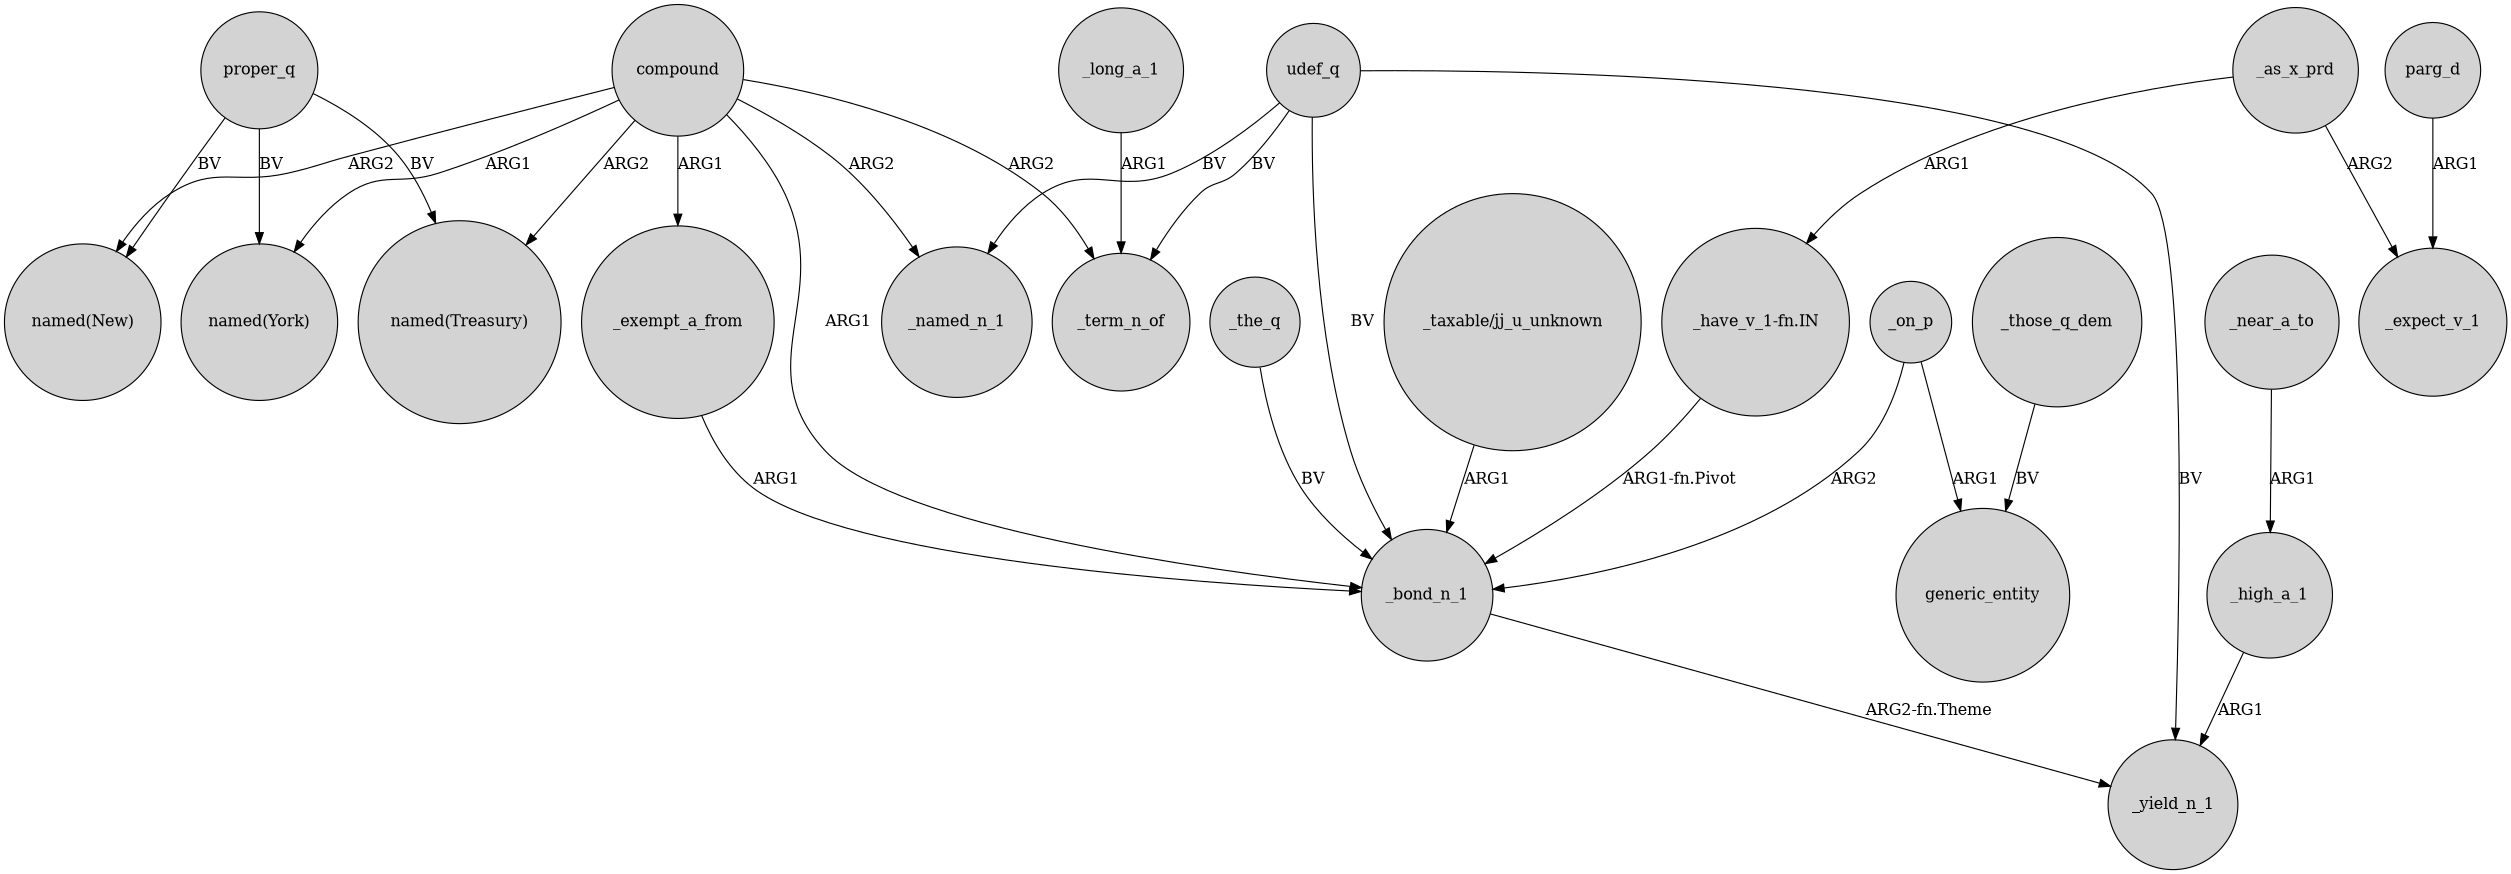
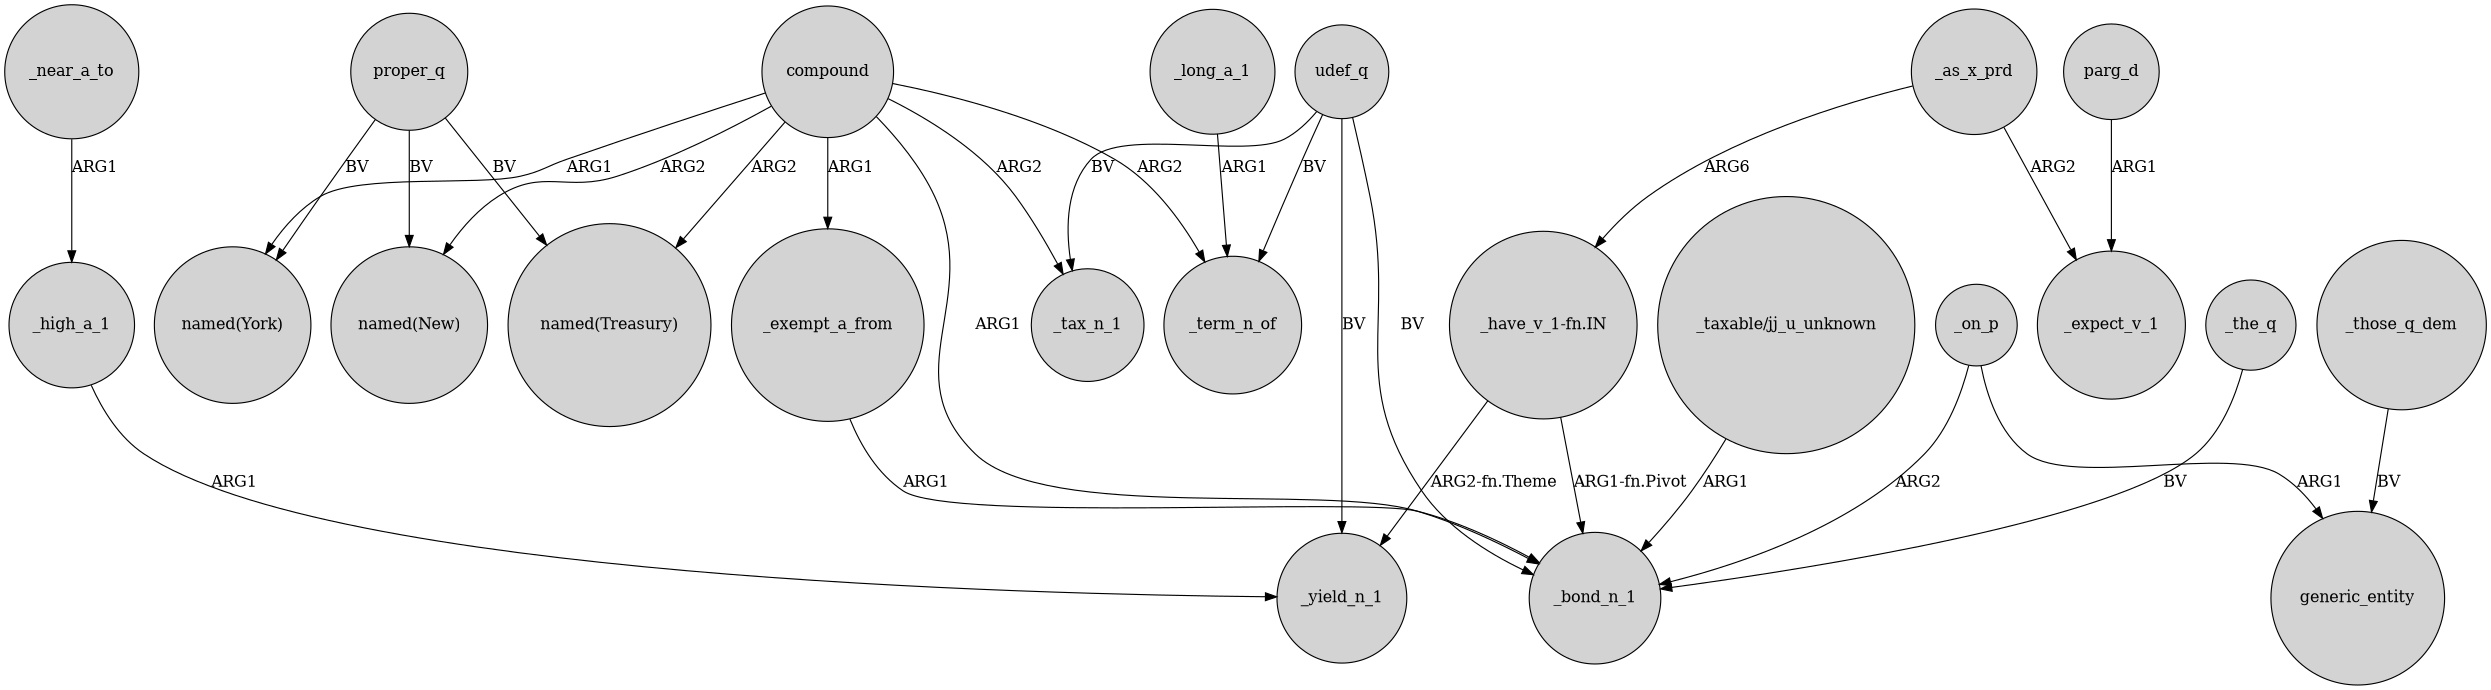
edge "_as_x_prd" -> "_have_v_1-fn.IN": label "ARG1" -> "ARG6"
node "_named_n_1": label "_named_n_1" -> "_tax_n_1"
edge "_bond_n_1" -> "_yield_n_1": now "_have_v_1-fn.IN" -> "_yield_n_1"
